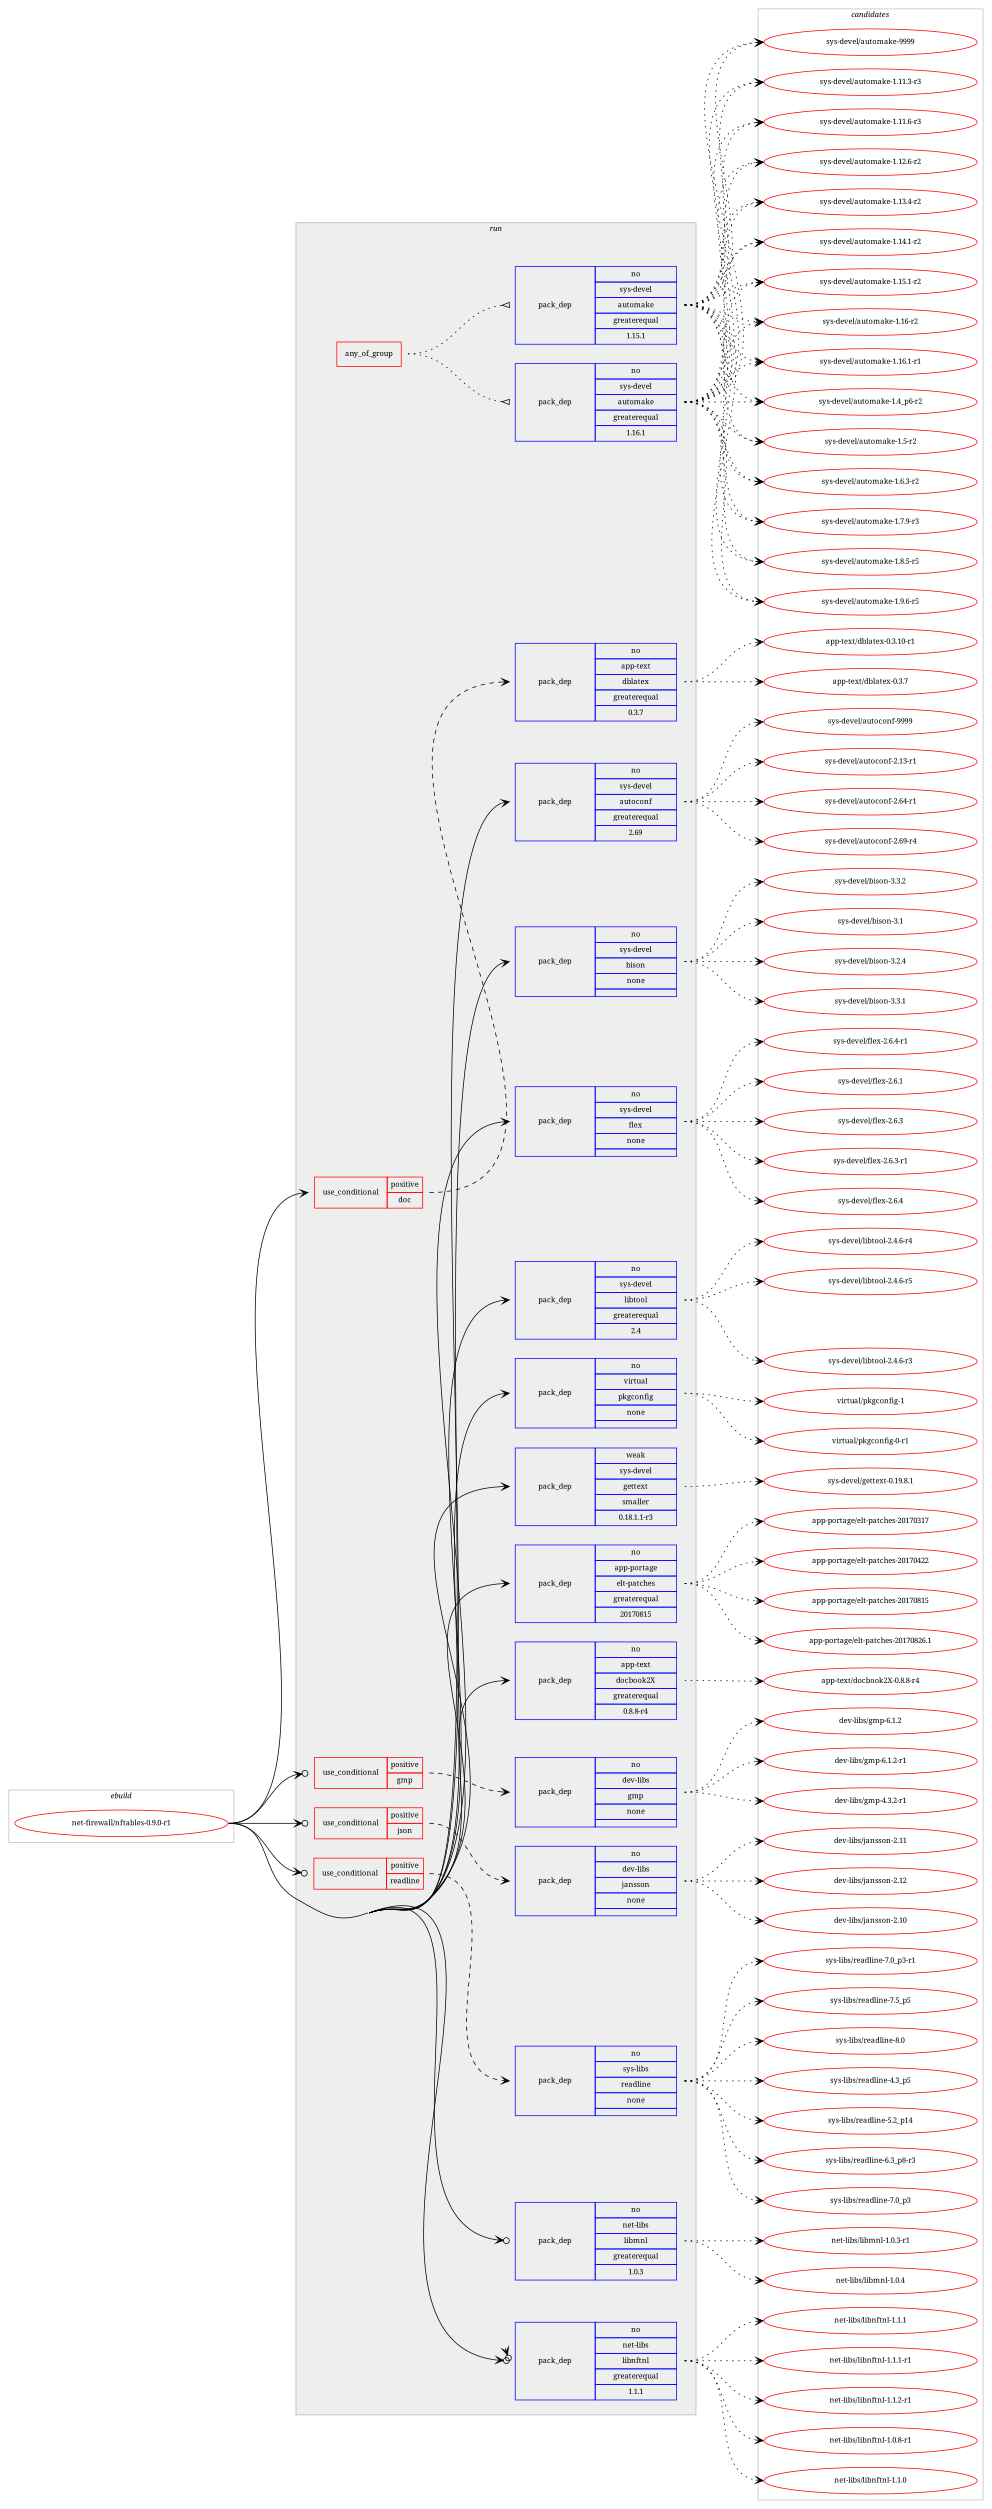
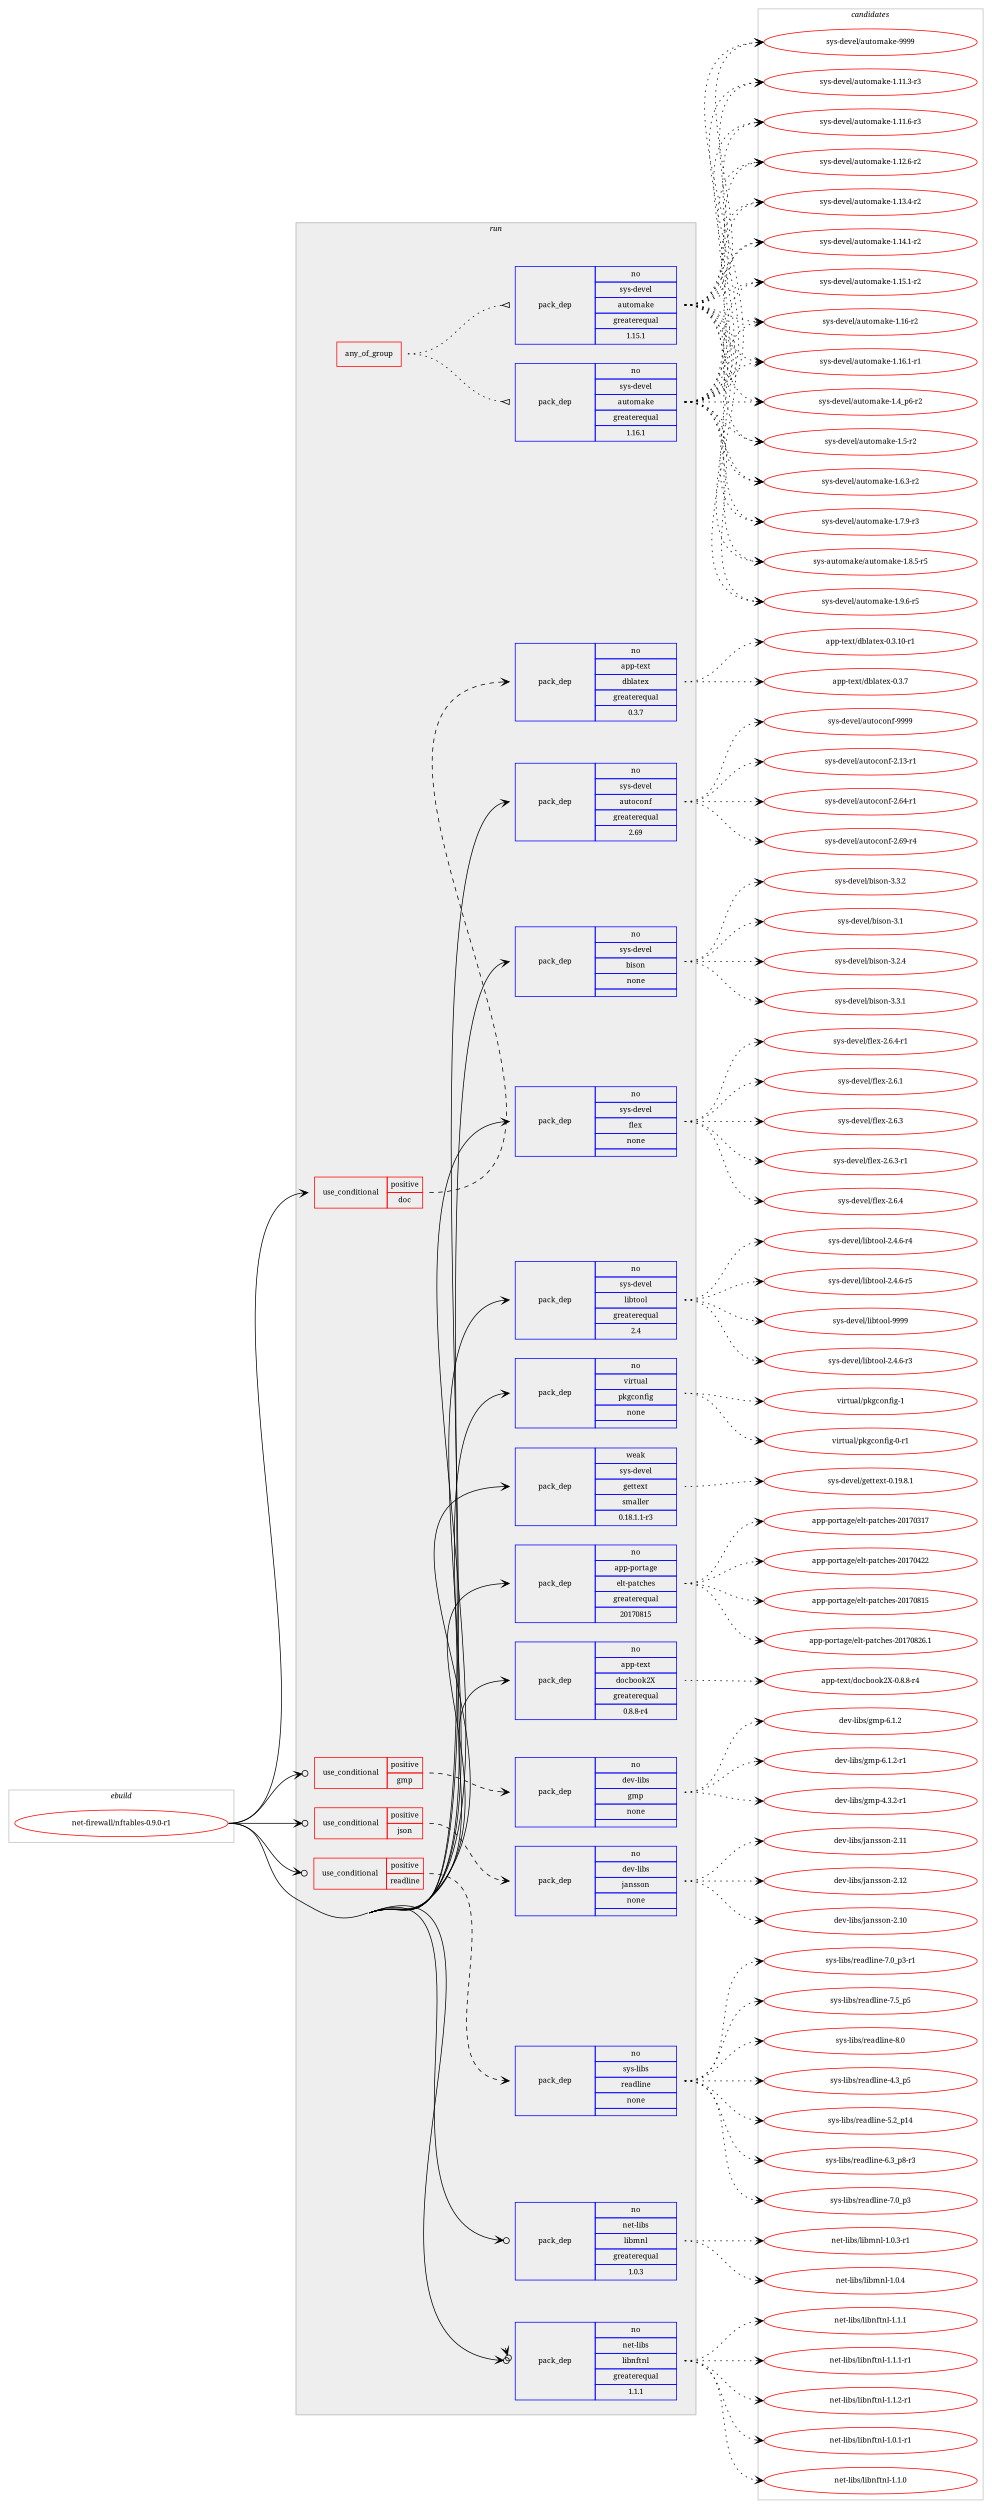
node "sys-devel/automake-1.8.5-r5": label "sys-devel/automake-1.8.5-r5" -> "sys-automake/automake-1.8.5-r5"
node "sys-devel/libtool-9999": added
node "net-libs/libnftnl-1.0.8-r1": label "net-libs/libnftnl-1.0.8-r1" -> "net-libs/libnftnl-1.0.1-r1"
